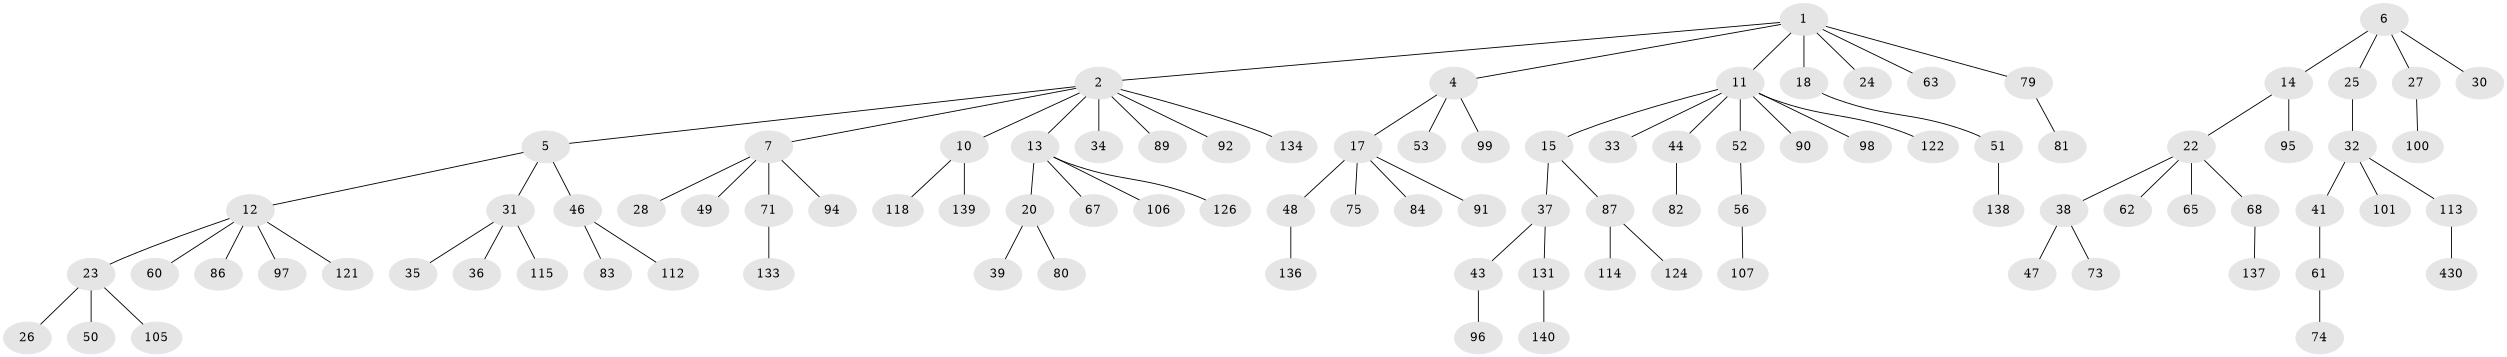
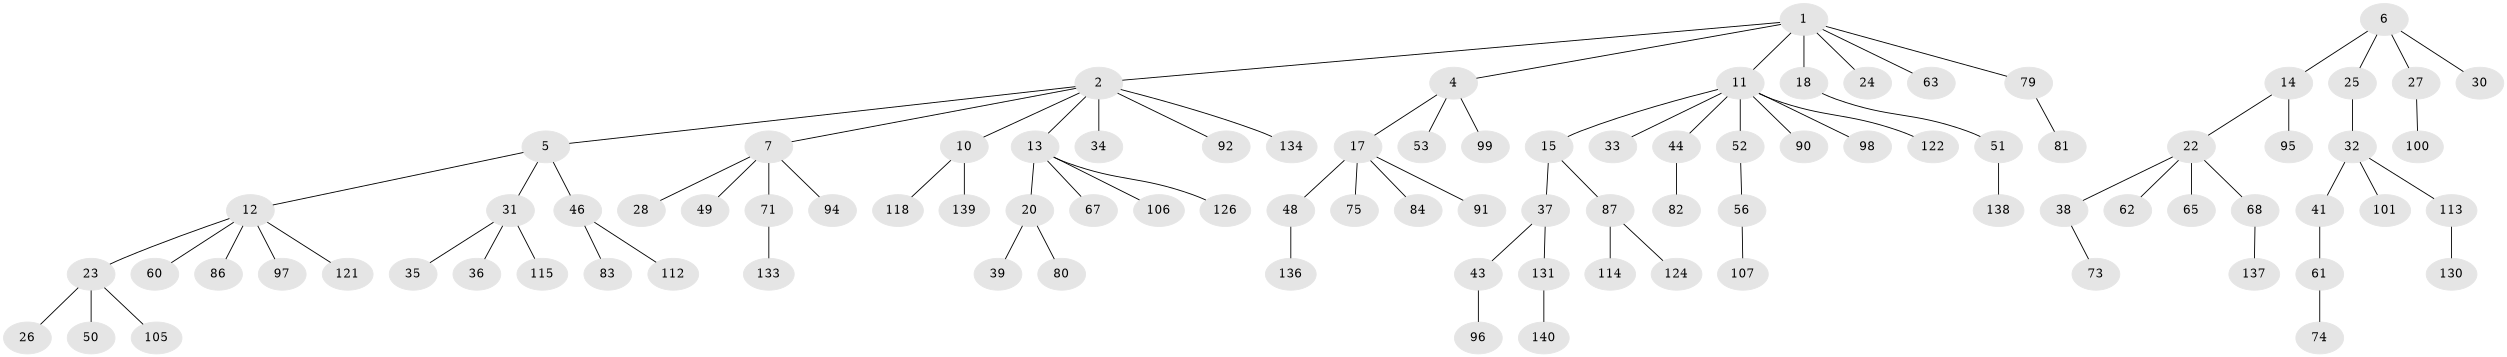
node "89": removed
node "47": removed
node "430": label "430" -> "130"
